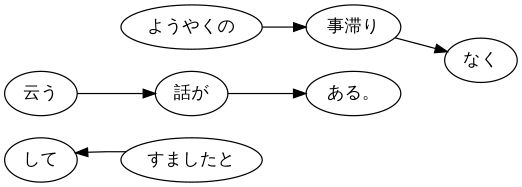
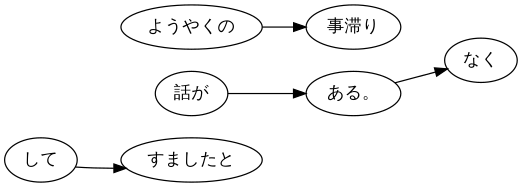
edge "事滞り" -> "なく": now "ある。" -> "なく"
node "云う": removed
edge "すましたと" -> "して": reversed
